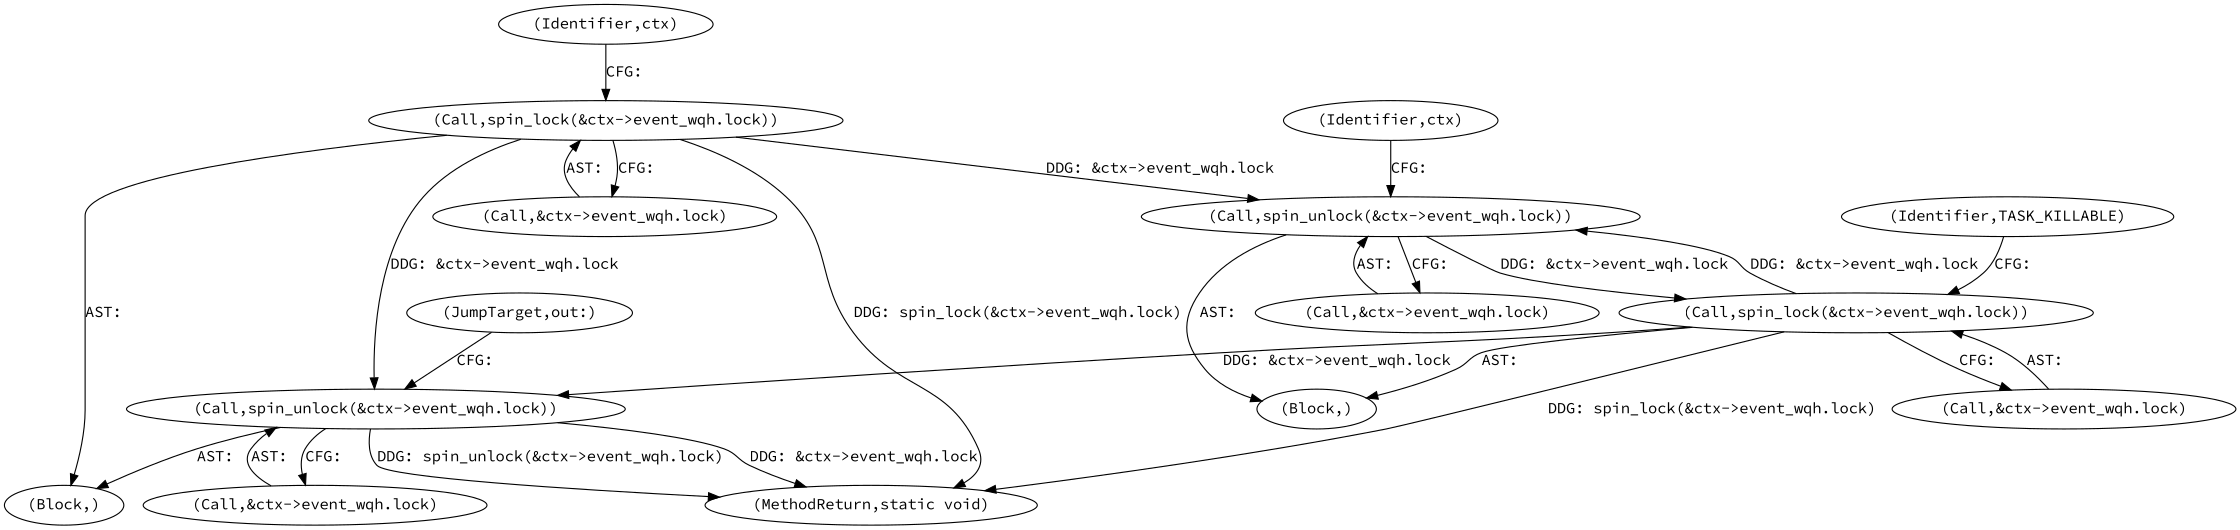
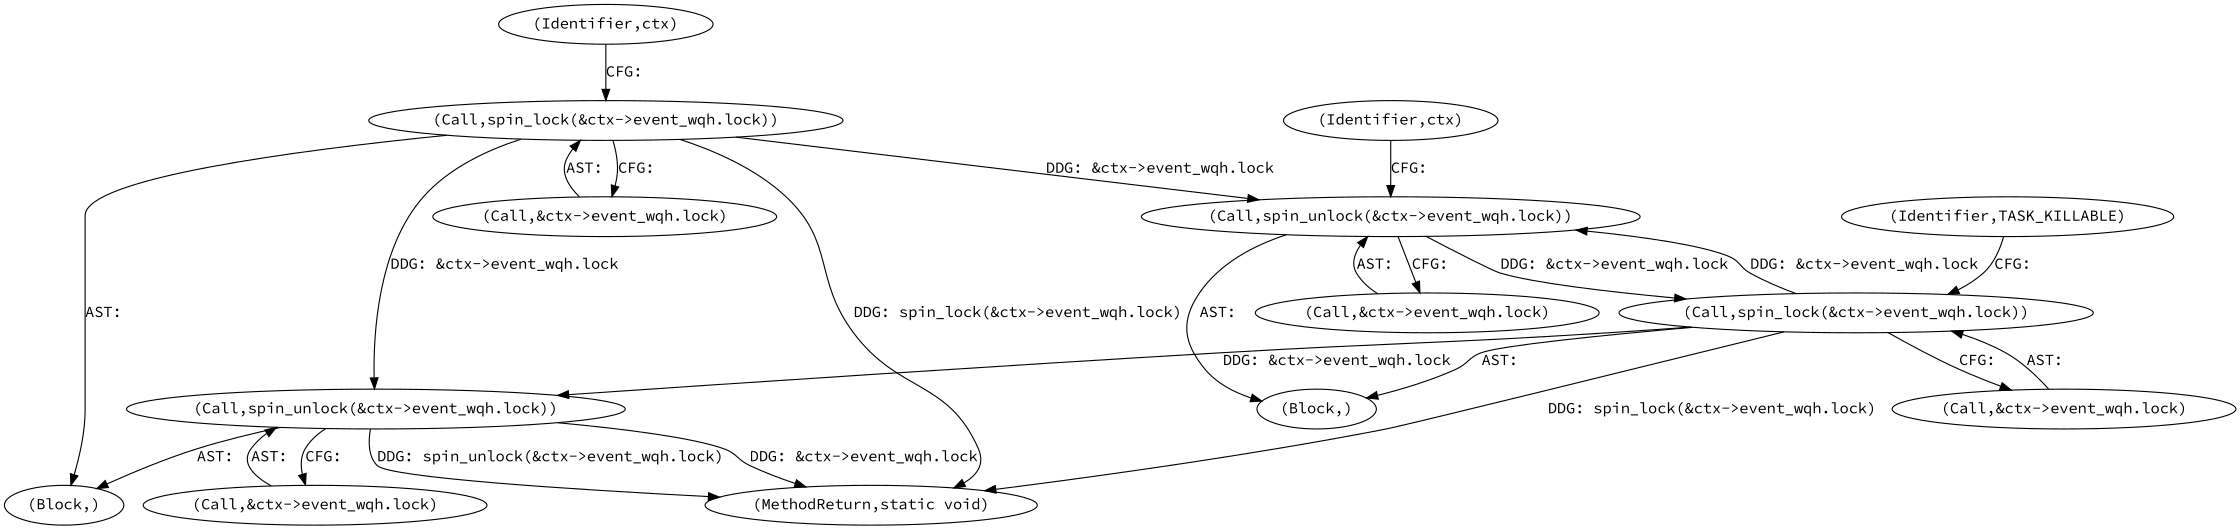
node "(JumpTarget,out:)": removed
